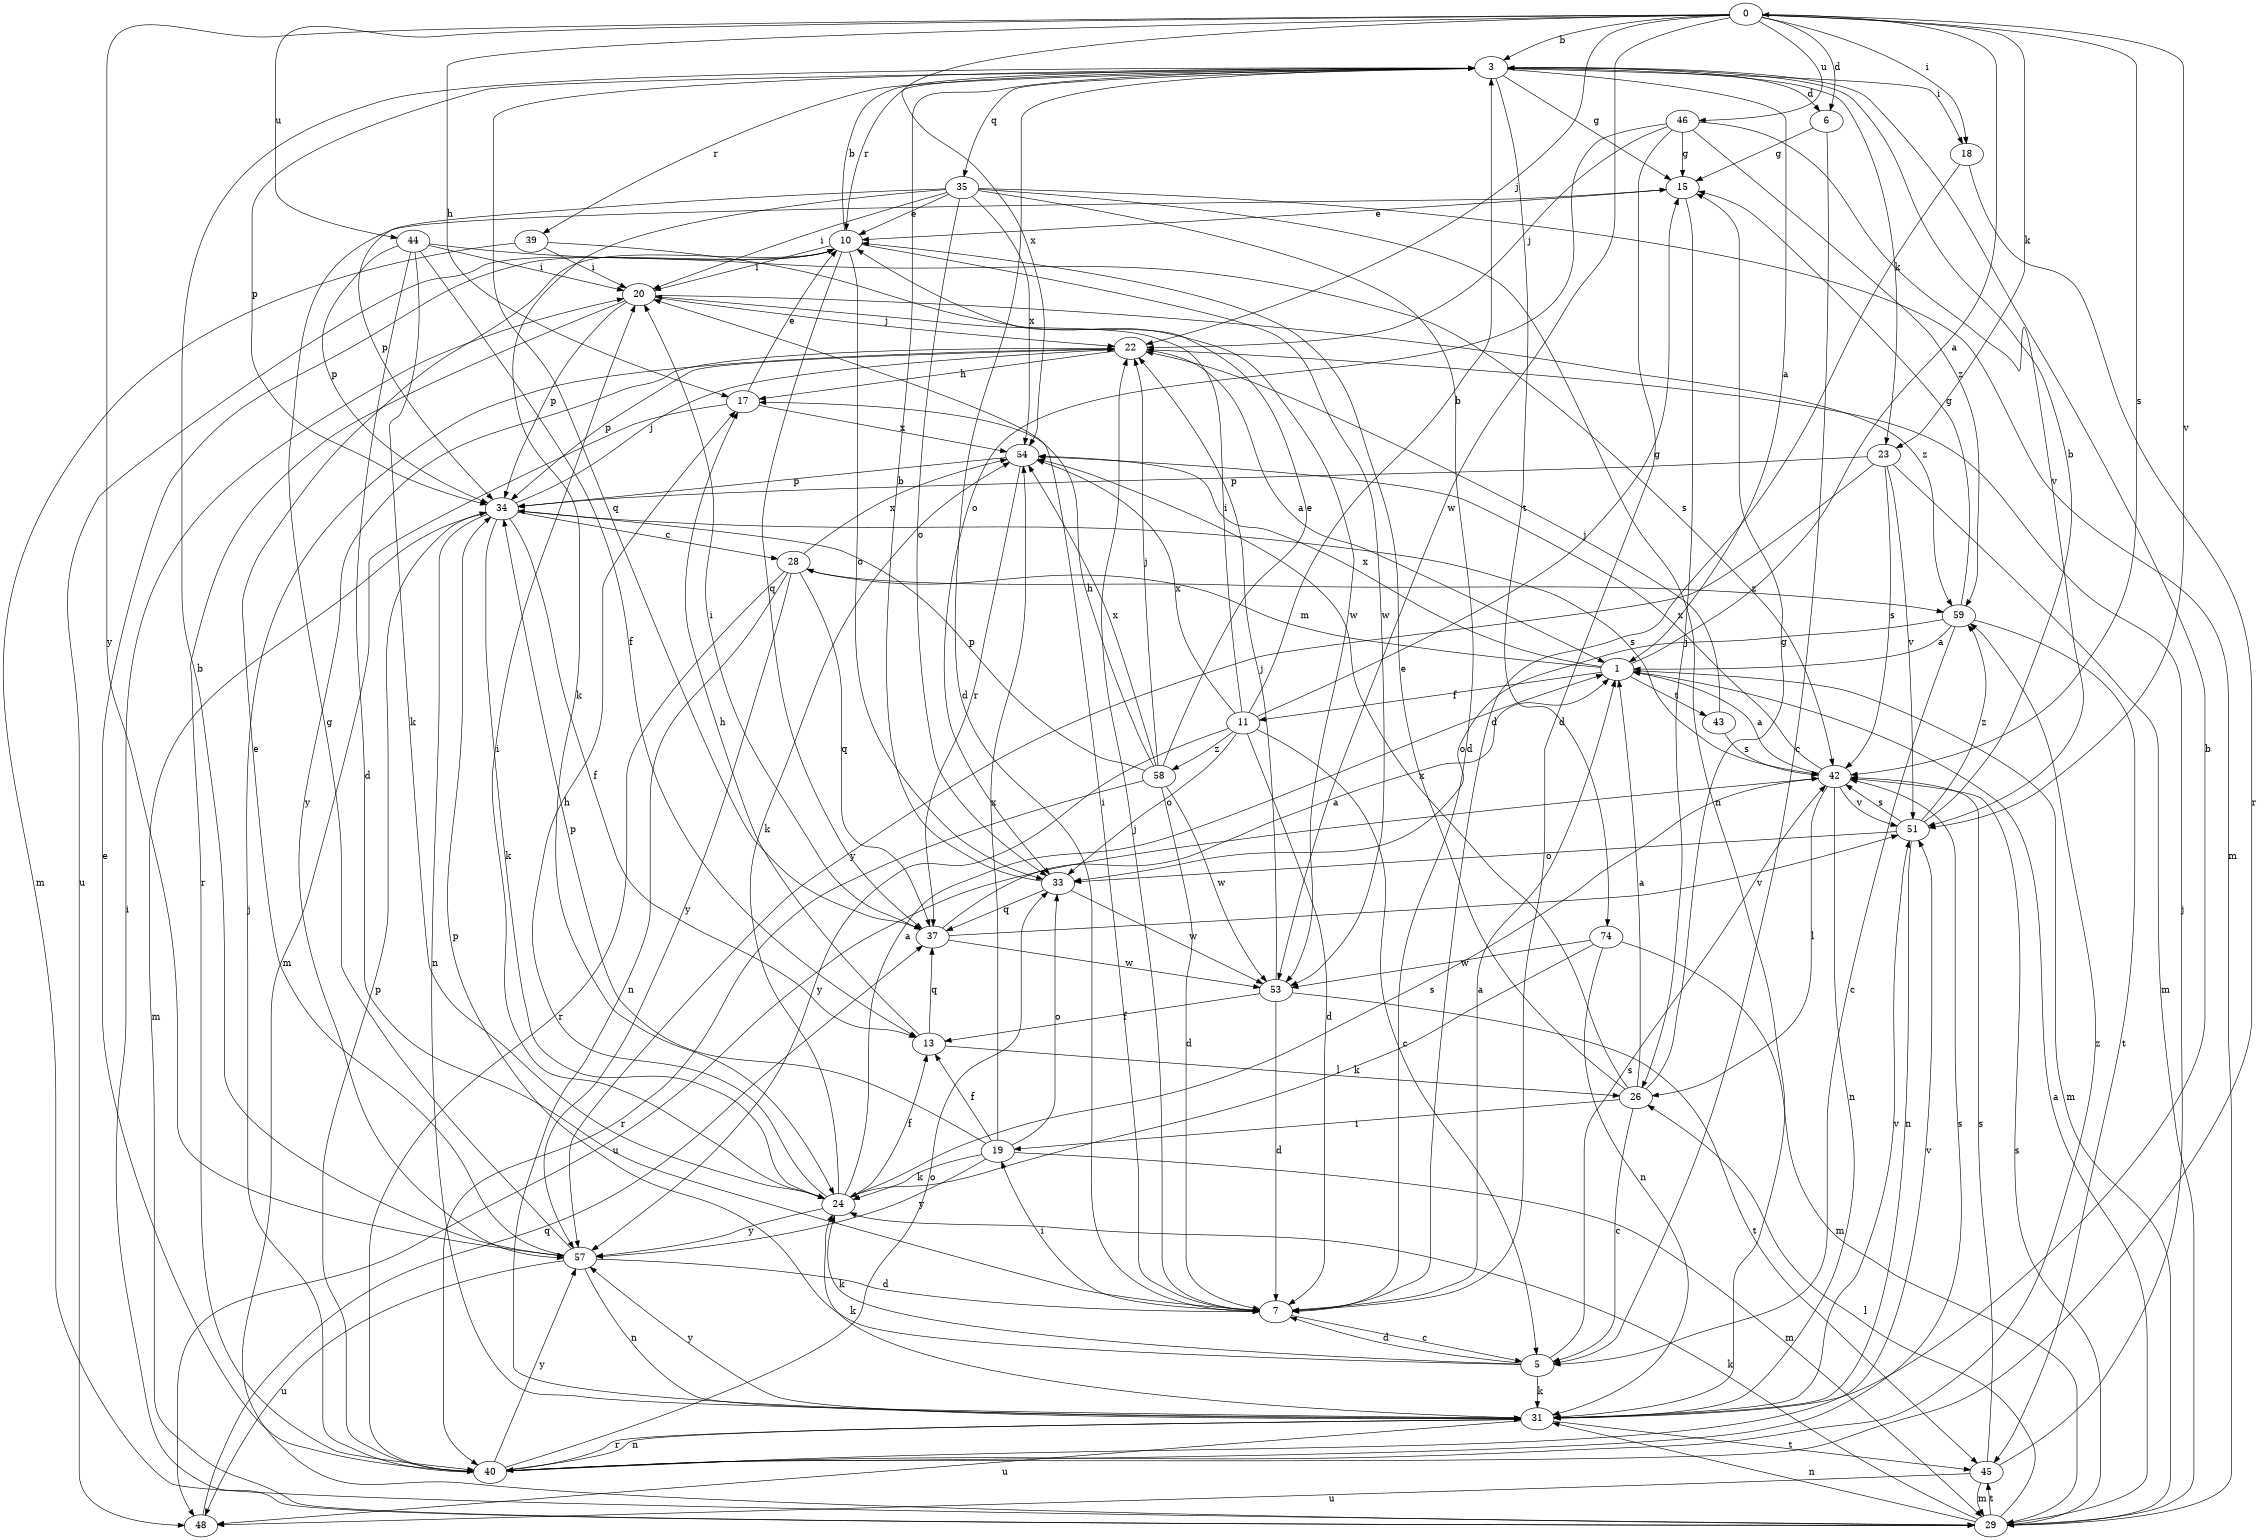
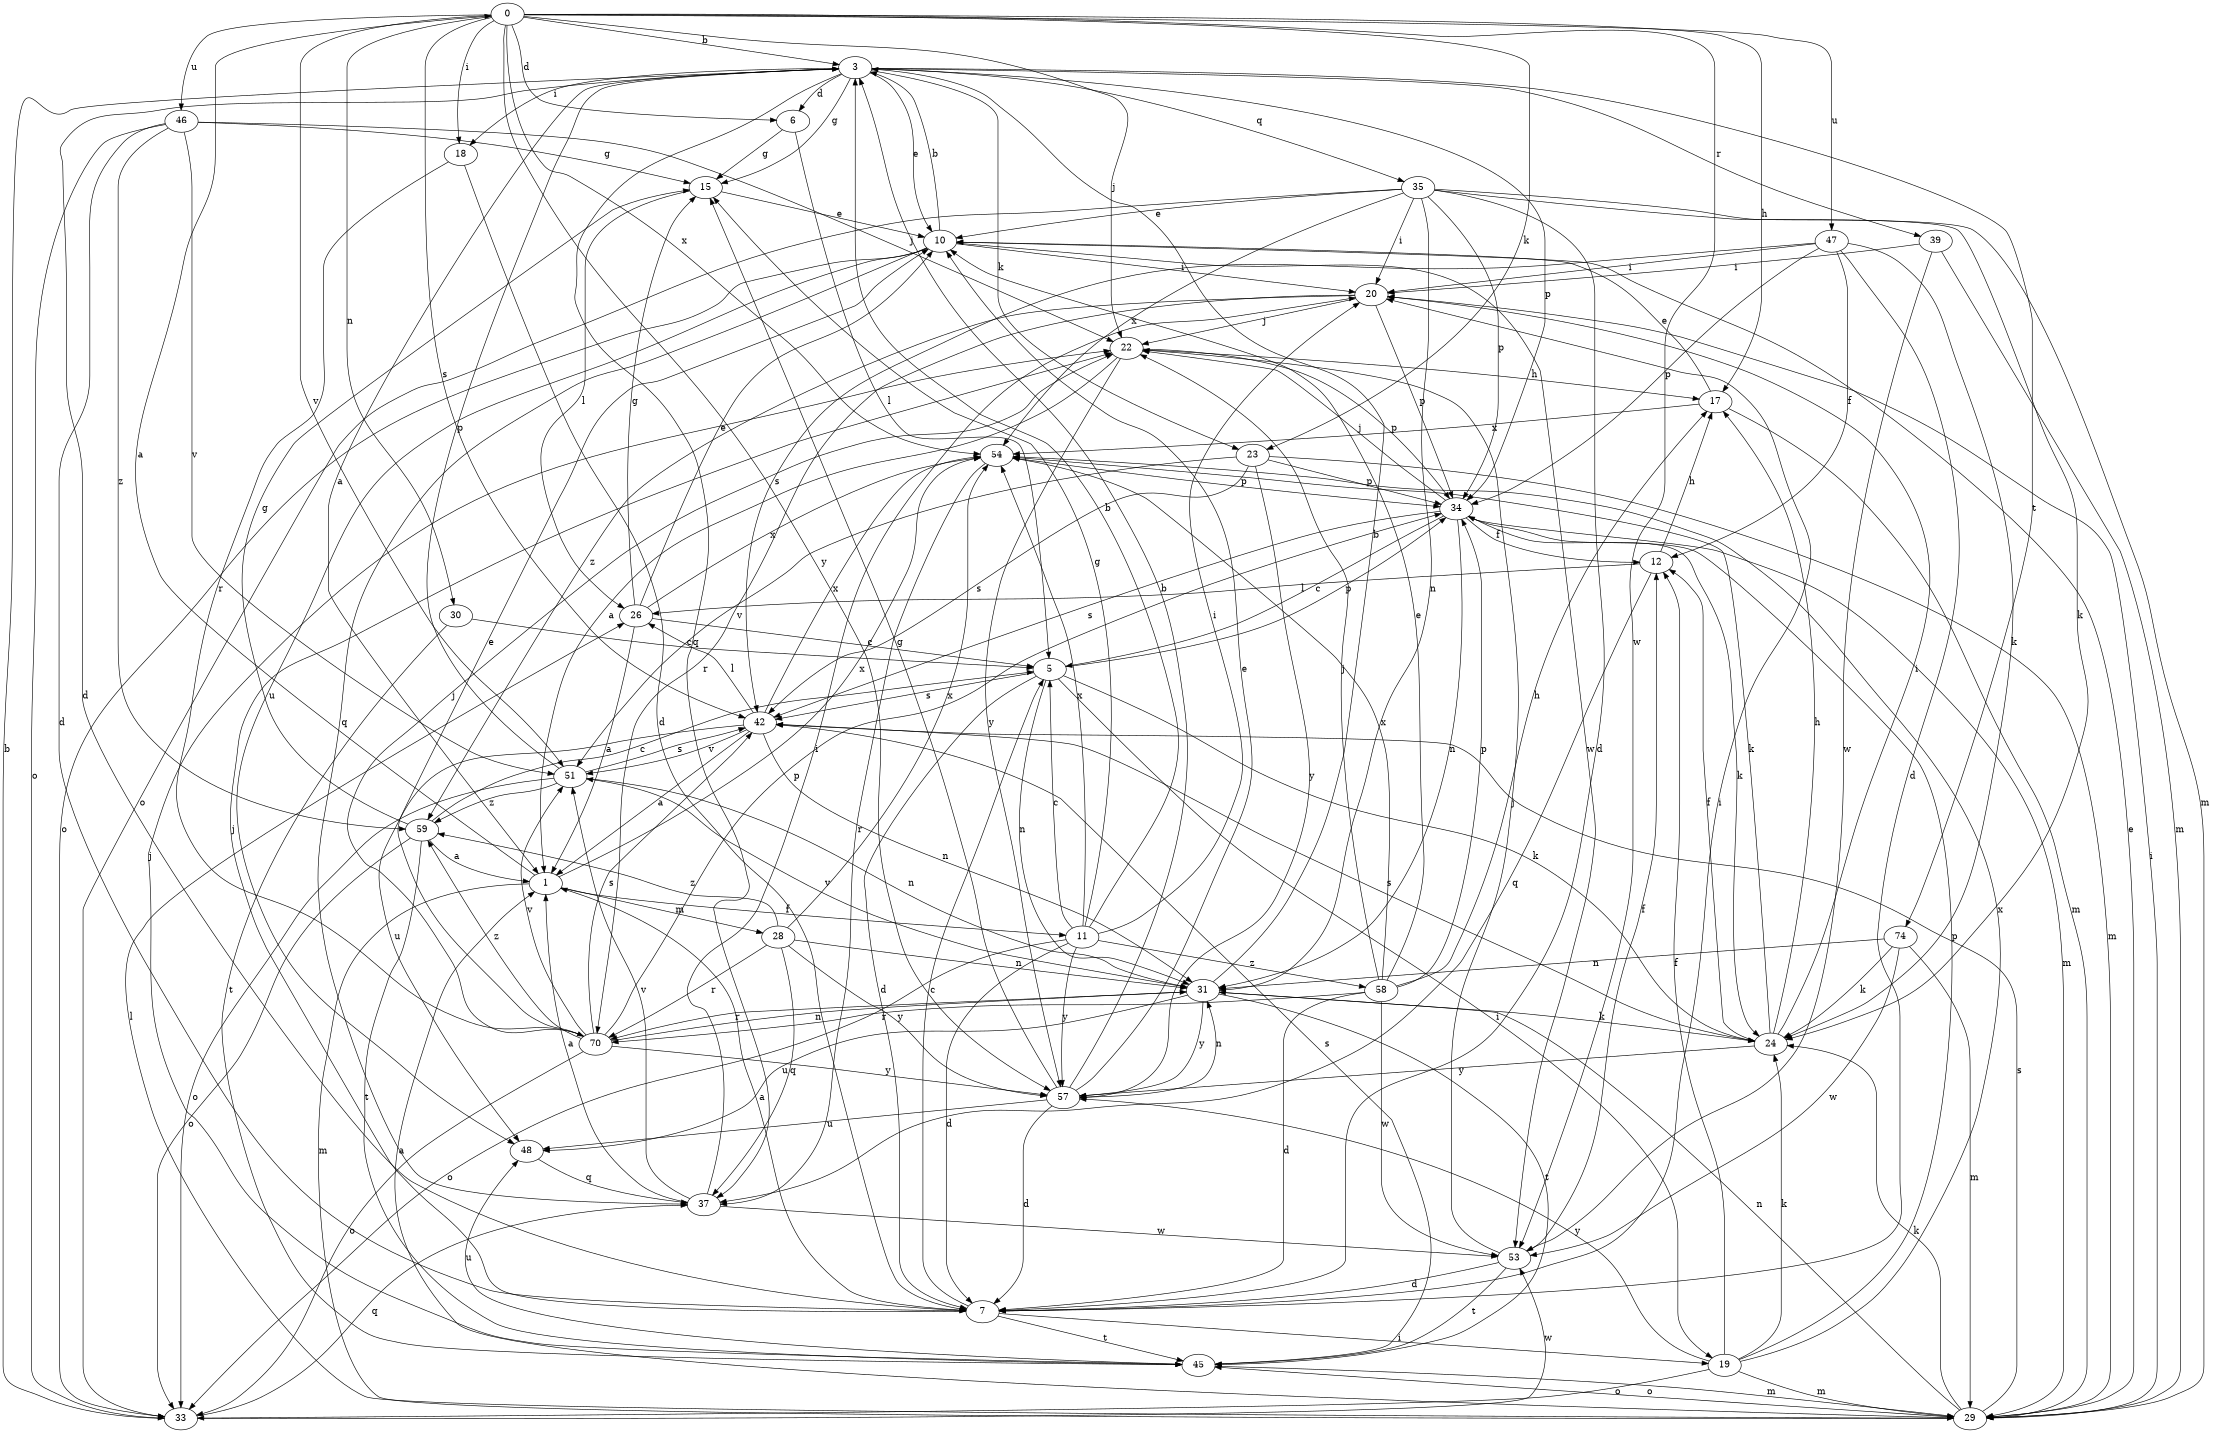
edge "3" -> "10": label "r" -> "e"
node "44": label "44" -> "47"
edge "51" -> "3": label "b" -> "p"
edge "29" -> "10": added, label "e"
edge "34" -> "28": now "34" -> "5"
node "30": added
edge "15" -> "26": label "j" -> "l"
node "43": removed
edge "6" -> "5": label "c" -> "l"
edge "24" -> "1": removed, label "a"
node "13": label "13" -> "12"
edge "26" -> "19": now "5" -> "19"
edge "7" -> "45": added, label "t"
edge "5" -> "31": label "k" -> "n"
node "40": label "40" -> "70"
edge "29" -> "45": label "t" -> "o"
